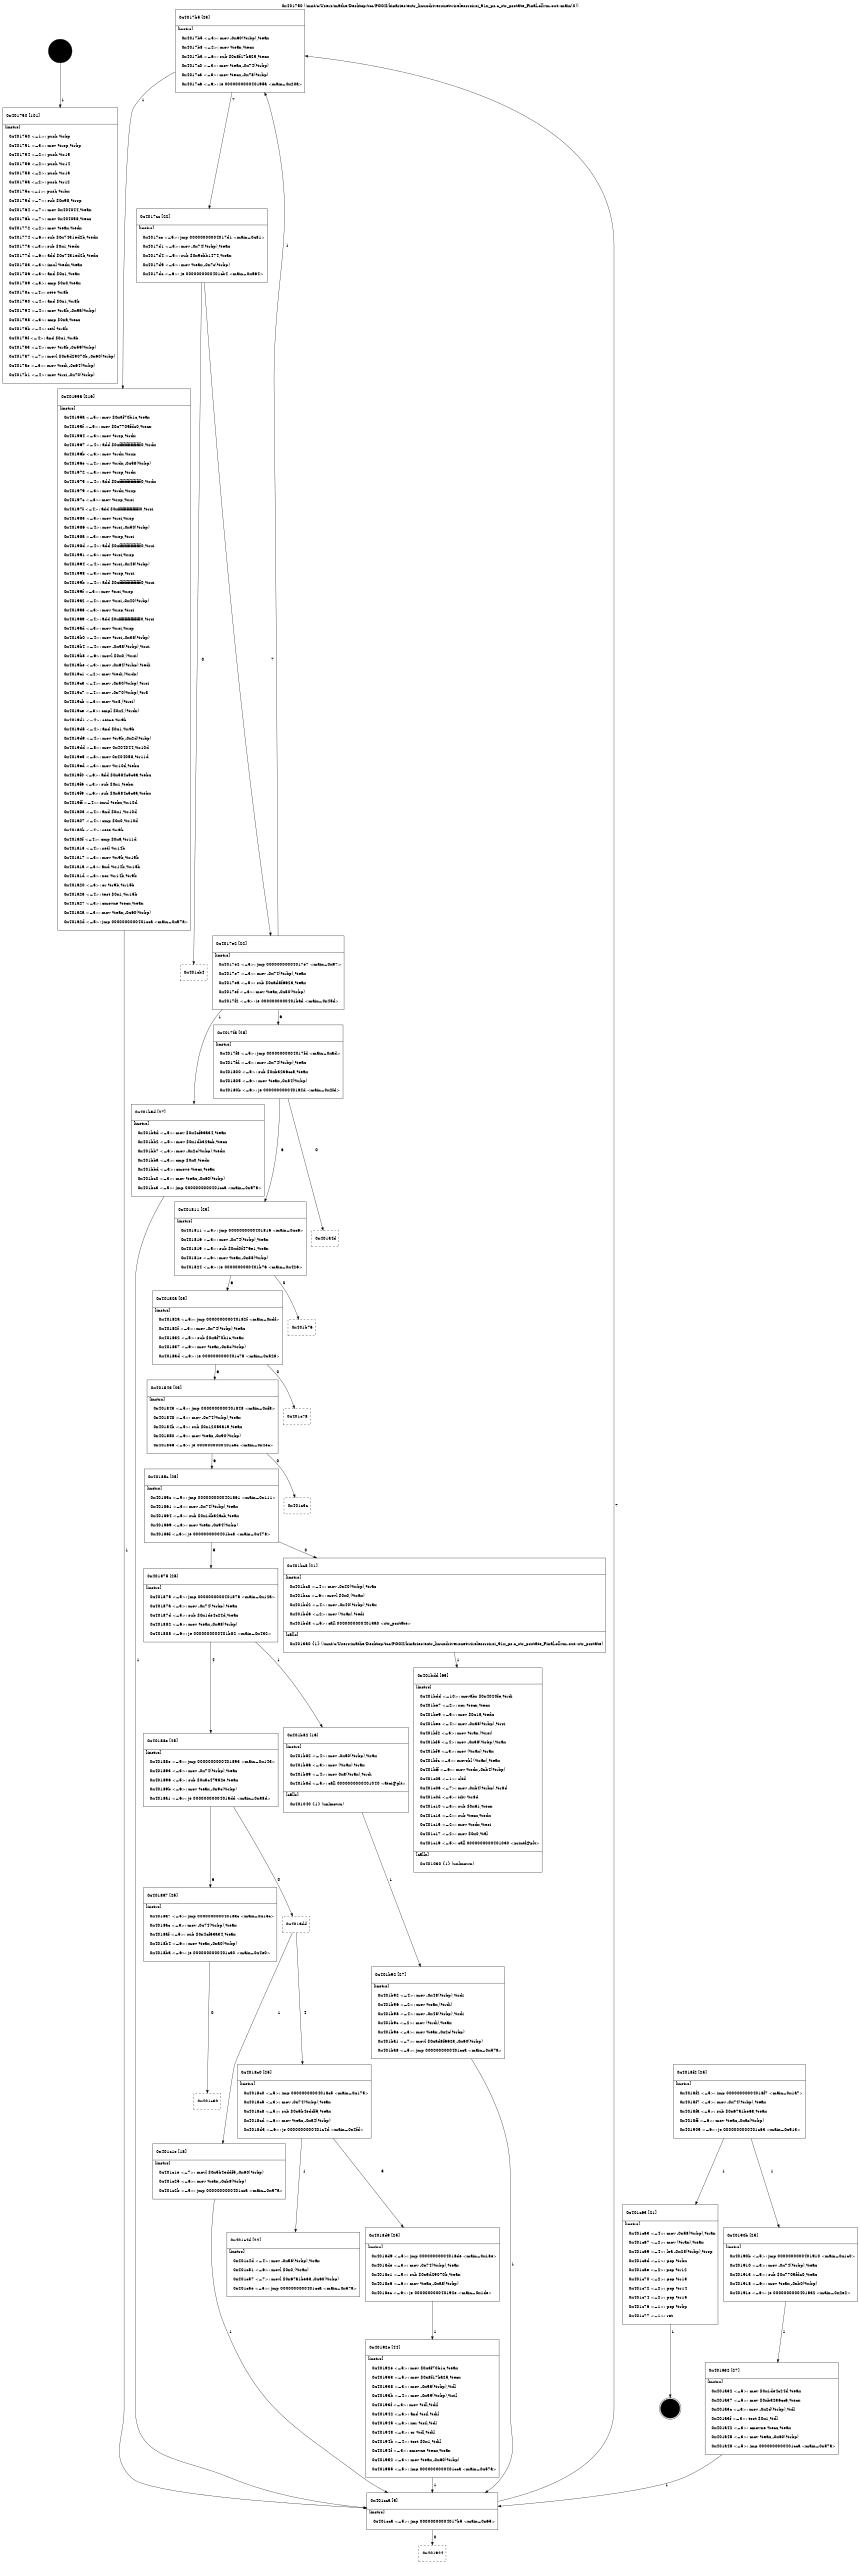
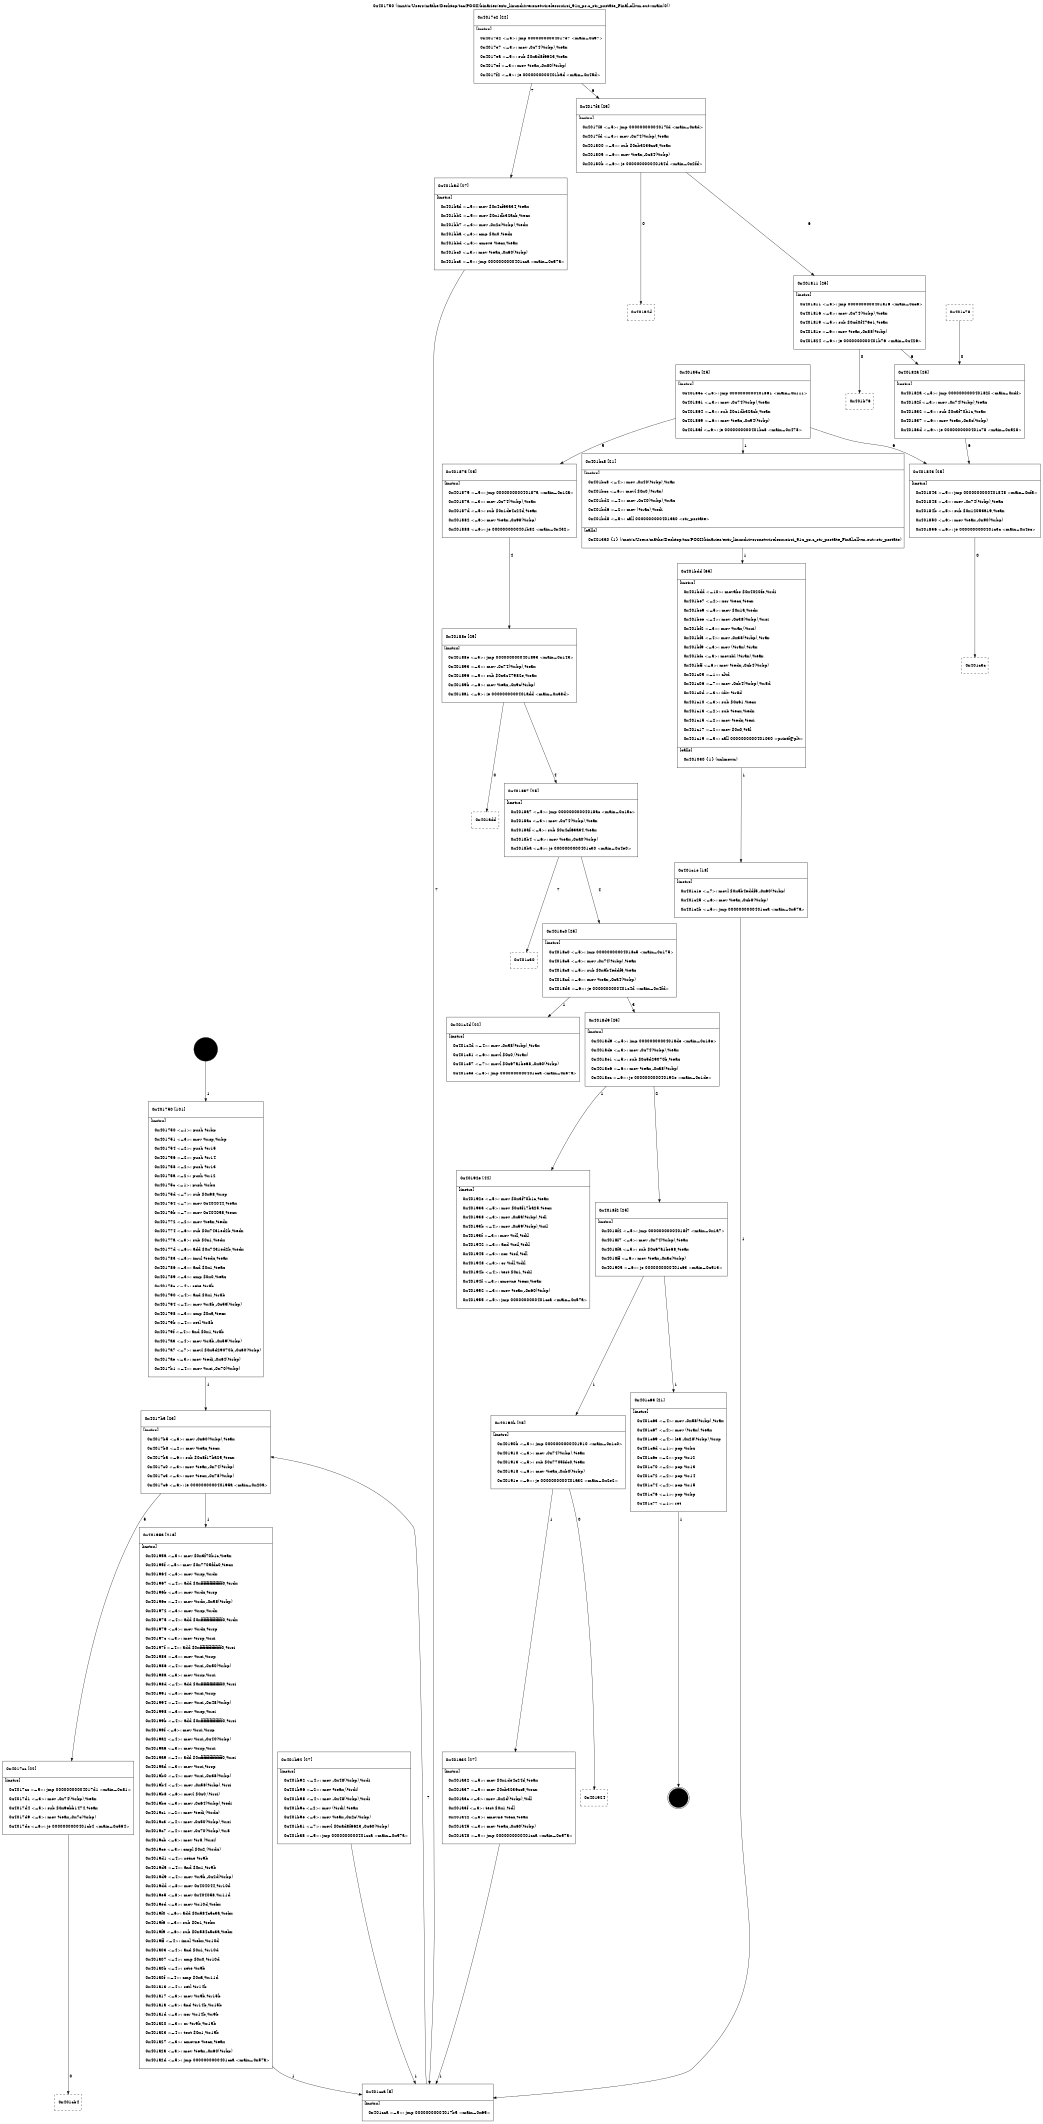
edge "0x4017b5 [23]" -> "0x4017cc [22]": label " 7" -> " 5"
edge "0x4017e2 [22]" -> "0x4017b5 [23]": now "0x401750 [101]" -> "0x4017b5 [23]"
edge "0x4017cc [22]" -> "0x4017e2 [22]": removed, label "7"
edge "0x4017e2 [22]" -> "0x401bad [27]": label " 1" -> " 7"
edge "0x4018d9 [25]" -> "0x4018f2 [25]": added, label "2"
edge "0x40182a [25]" -> "0x401c78": reversed
edge "0x401843 [25]" -> "0x40185c [25]": reversed
edge "0x40185c [25]" -> "0x401bc8 [21]": label " 0" -> " 1"
edge "0x401bad [27]" -> "0x401cca [5]": label " 1" -> " 7"
node "0x401b82 [16]": removed
edge "0x40188e [25]" -> "0x4018a7 [25]": label " 6" -> " 4"
edge "0x401add" -> "0x4018c0 [25]": now "0x4018a7 [25]" -> "0x4018c0 [25]"
edge "0x4018a7 [25]" -> "0x401c30": label " 0" -> " 7"
edge "0x401add" -> "0x401c1e [18]": now "0x401bdd [65]" -> "0x401c1e [18]"
edge "0x40192e [44]" -> "0x401cca [5]": removed, label "1"
edge "0x401cca [5]" -> "0x401924": now "0x40190b [25]" -> "0x401924"
